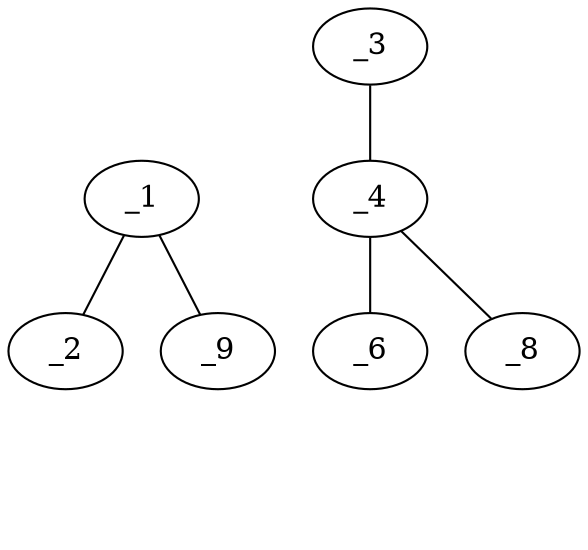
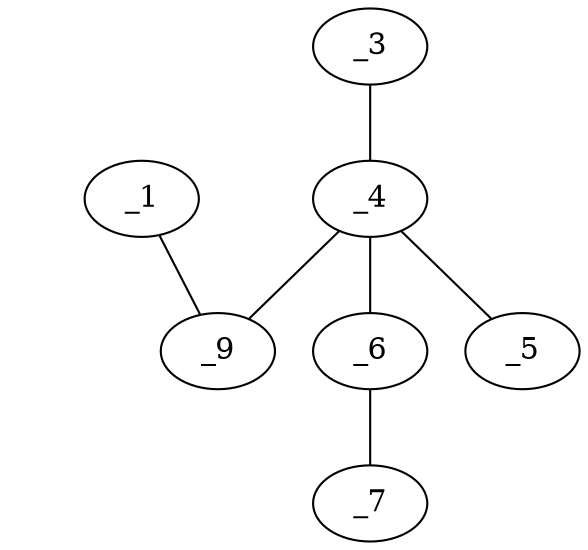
edge "_4" -- "_9": added
node "_2": removed
node "_8": label "_8" -> "_5"
node "_7": added
